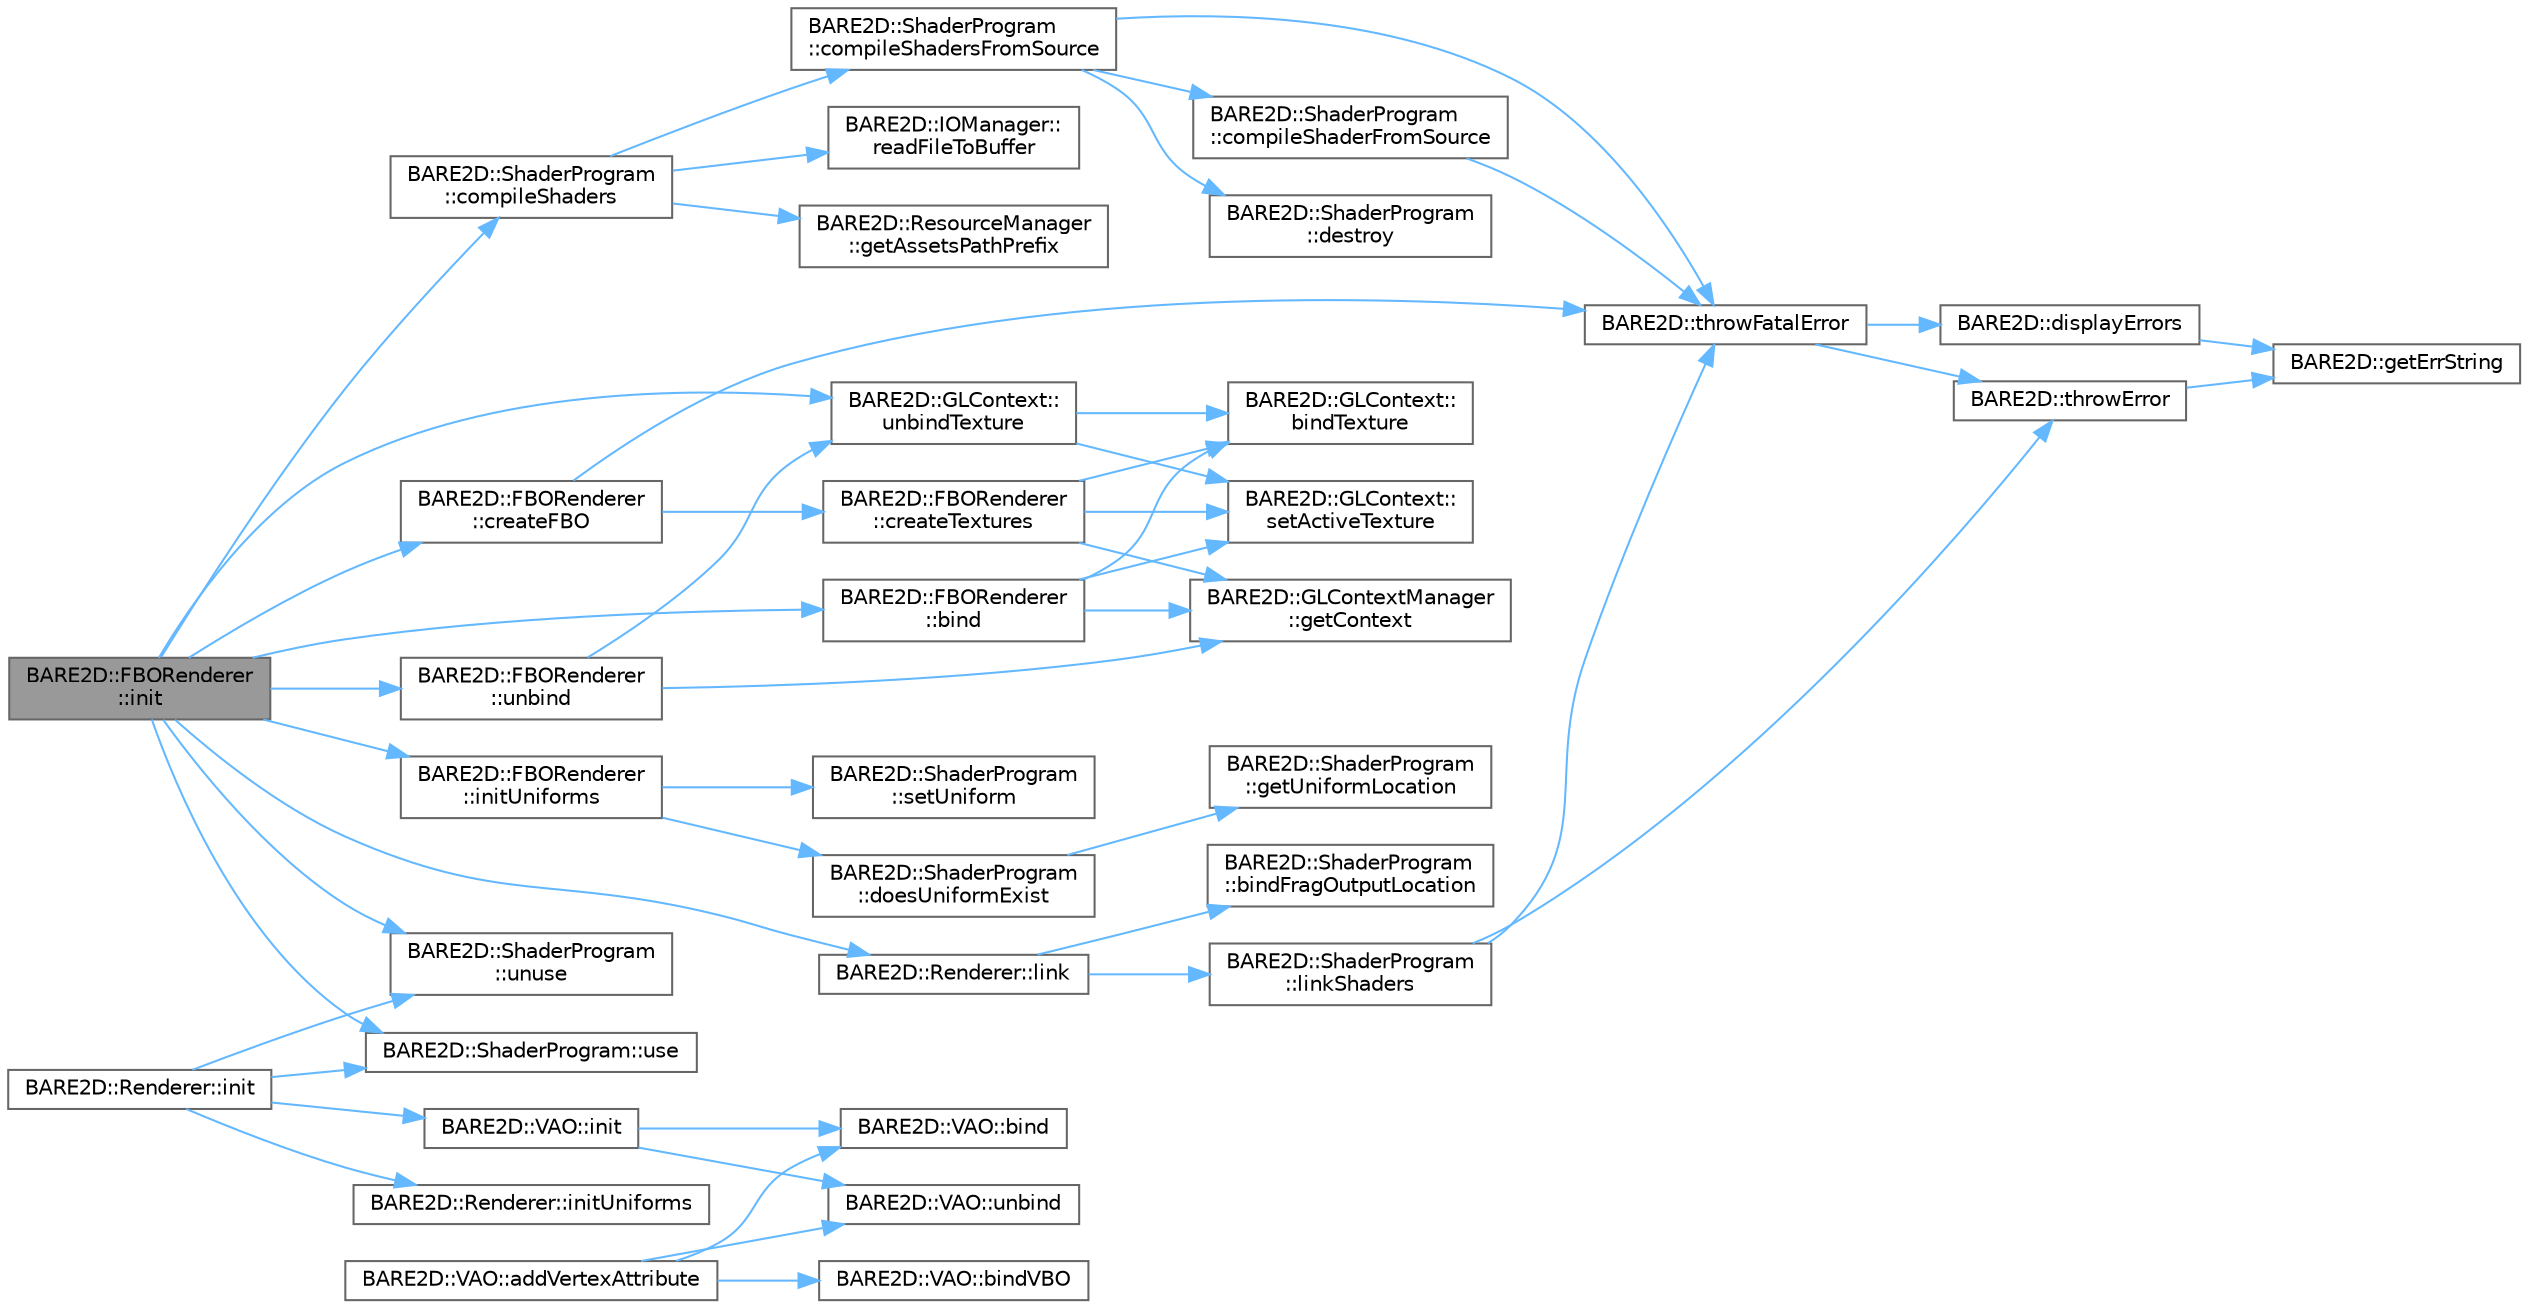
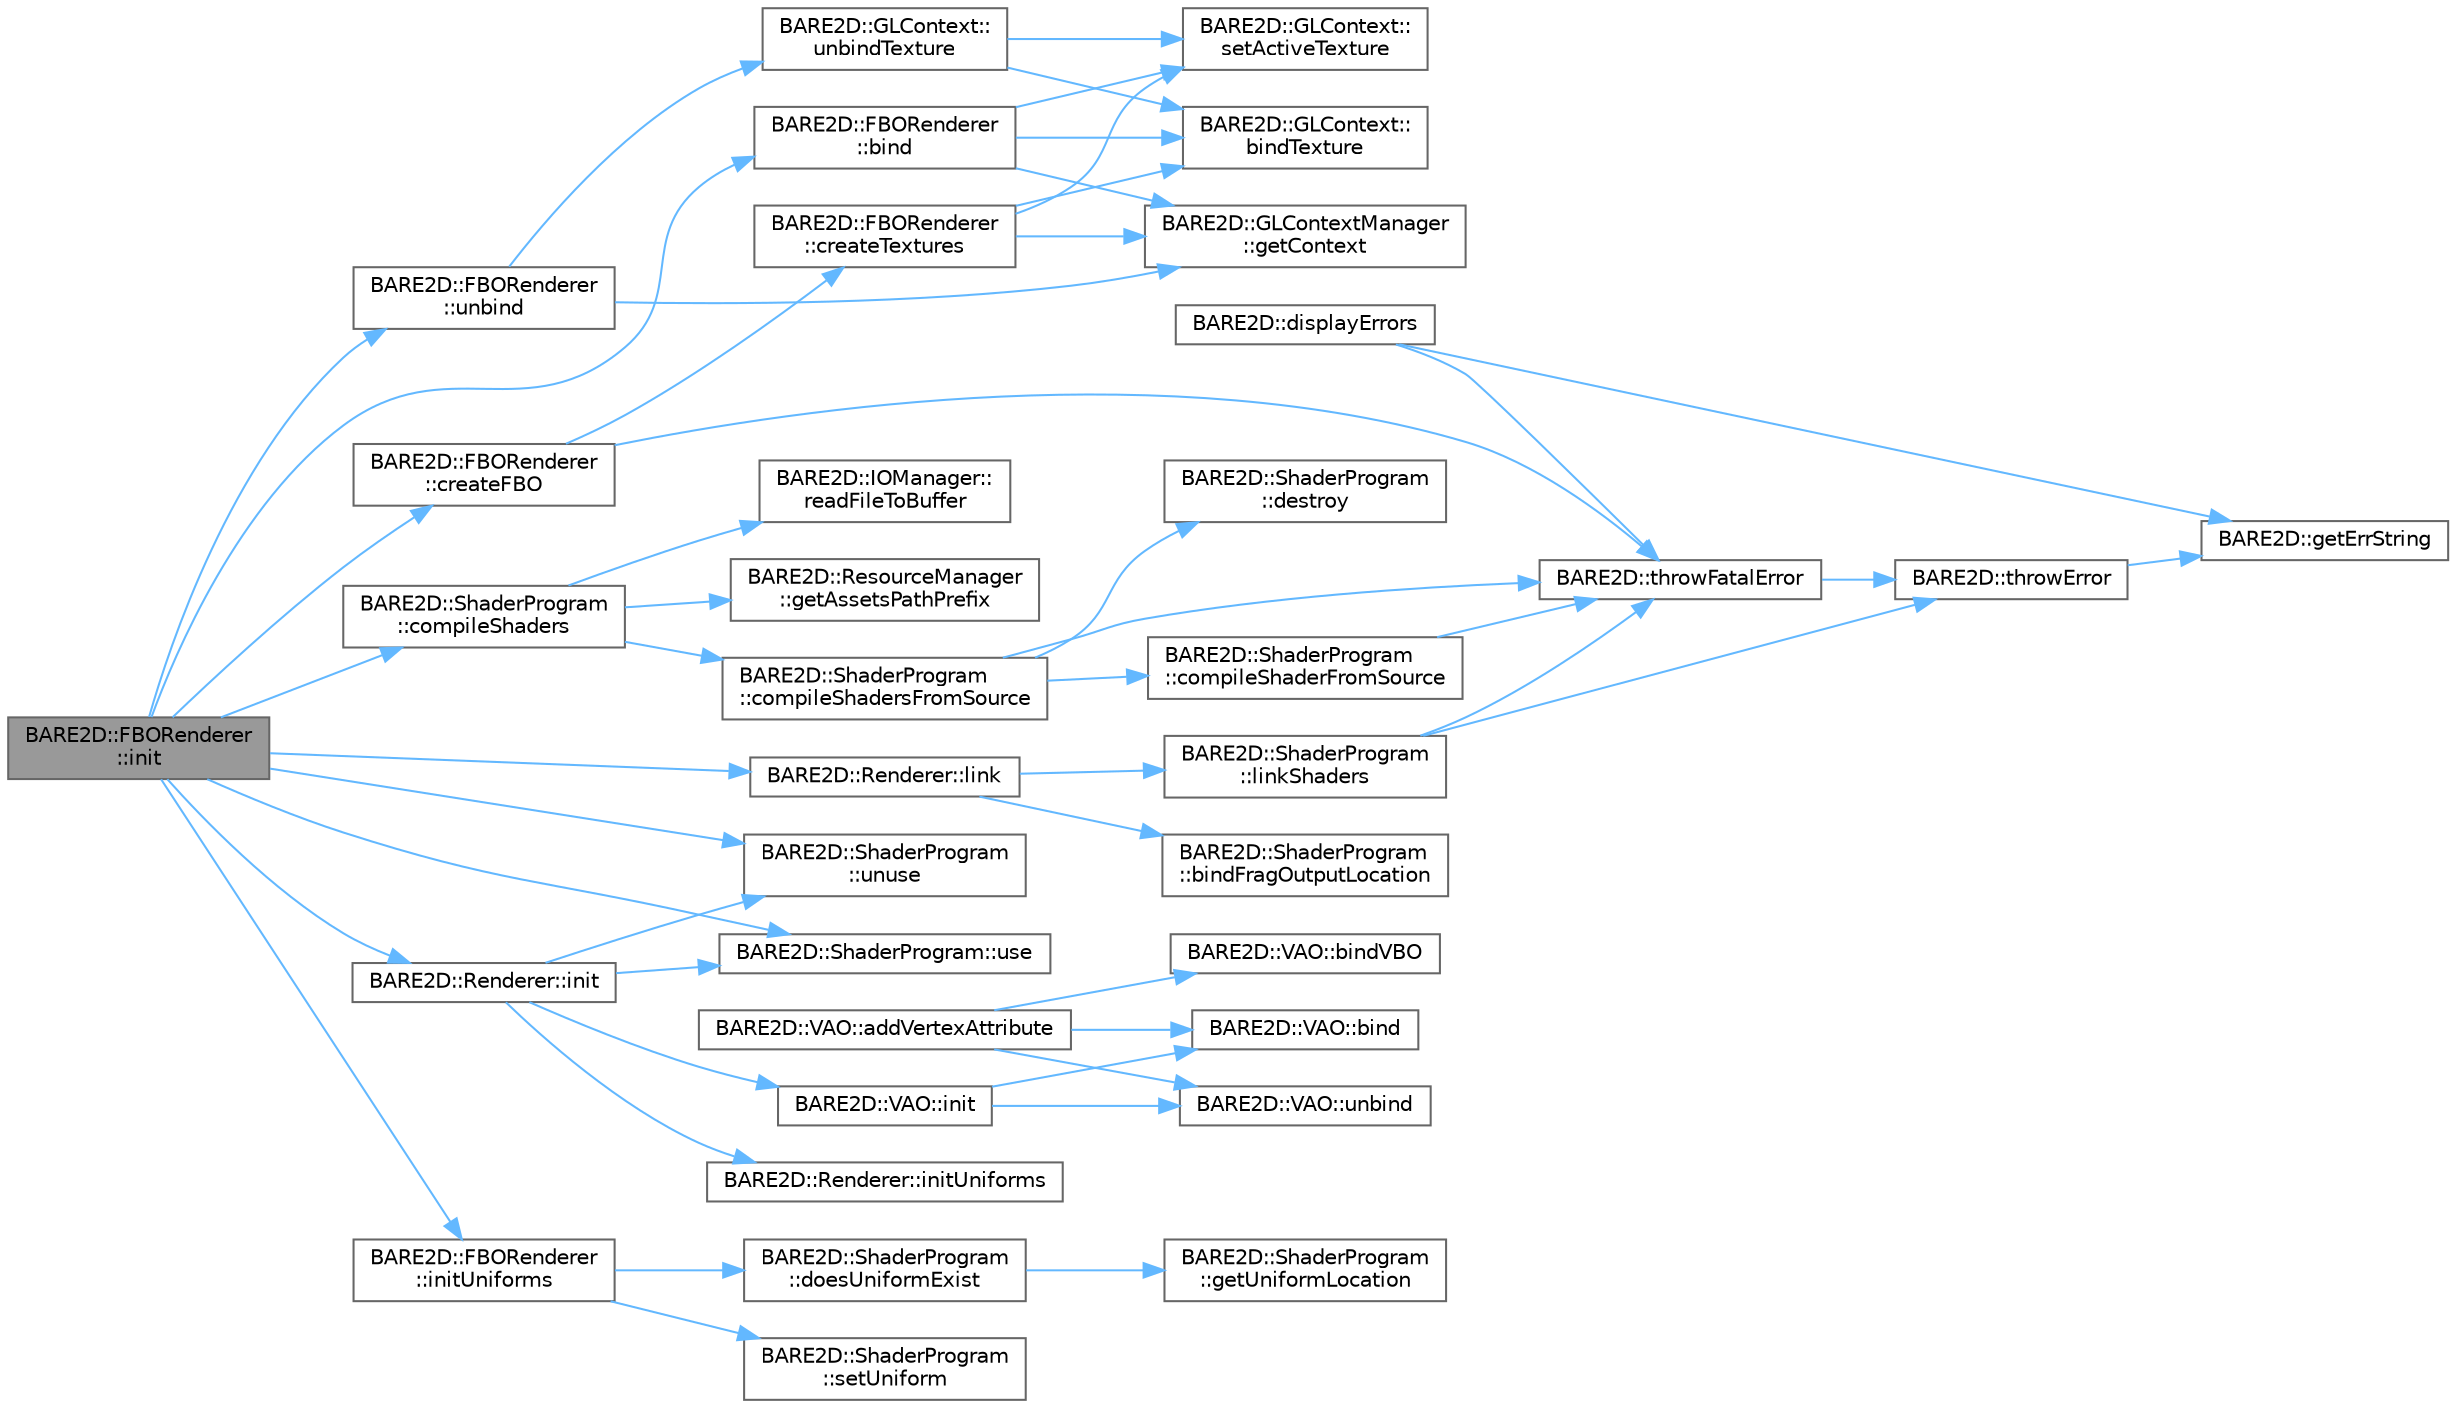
edge "BARE2D::throwFatalError" -> "BARE2D::displayErrors": reversed
edge "BARE2D::FBORenderer ::init" -> "BARE2D::GLContext:: unbindTexture": now "BARE2D::FBORenderer ::init" -> "BARE2D::Renderer::init"
